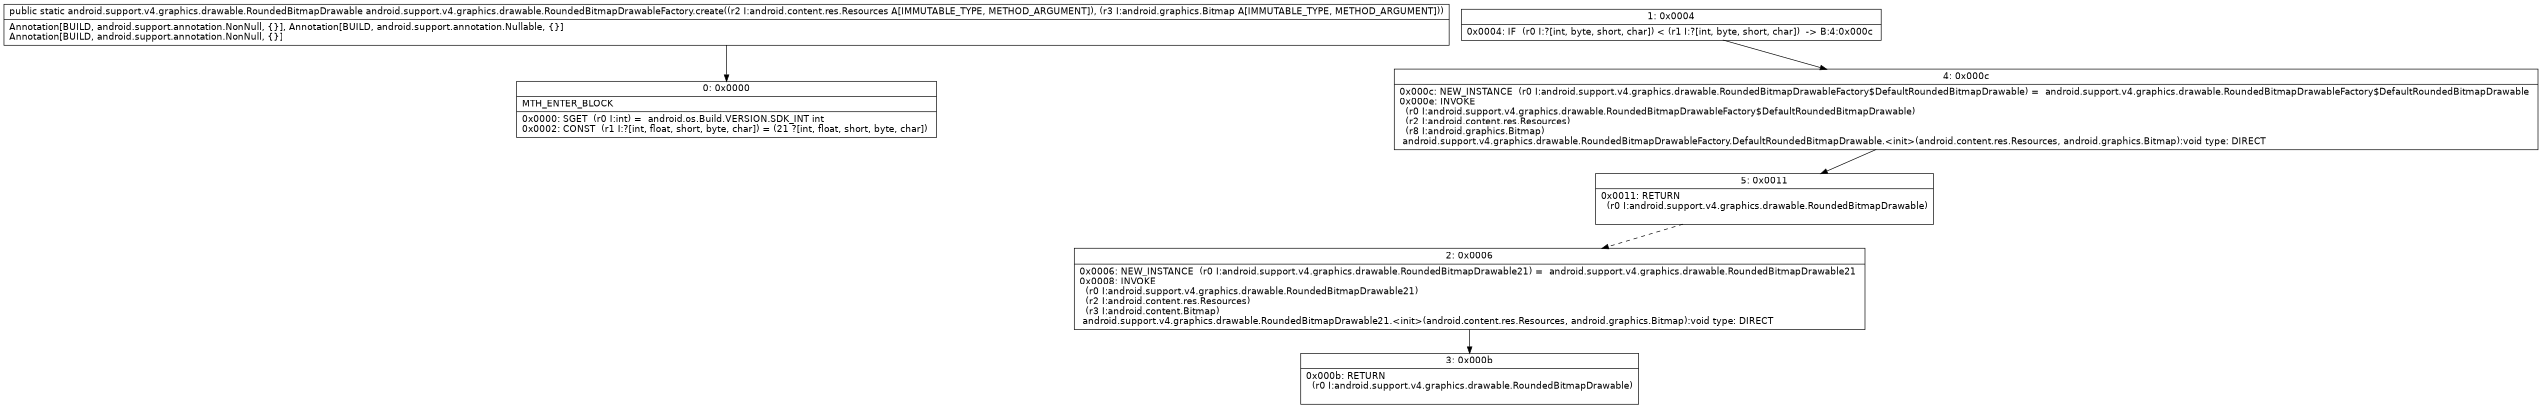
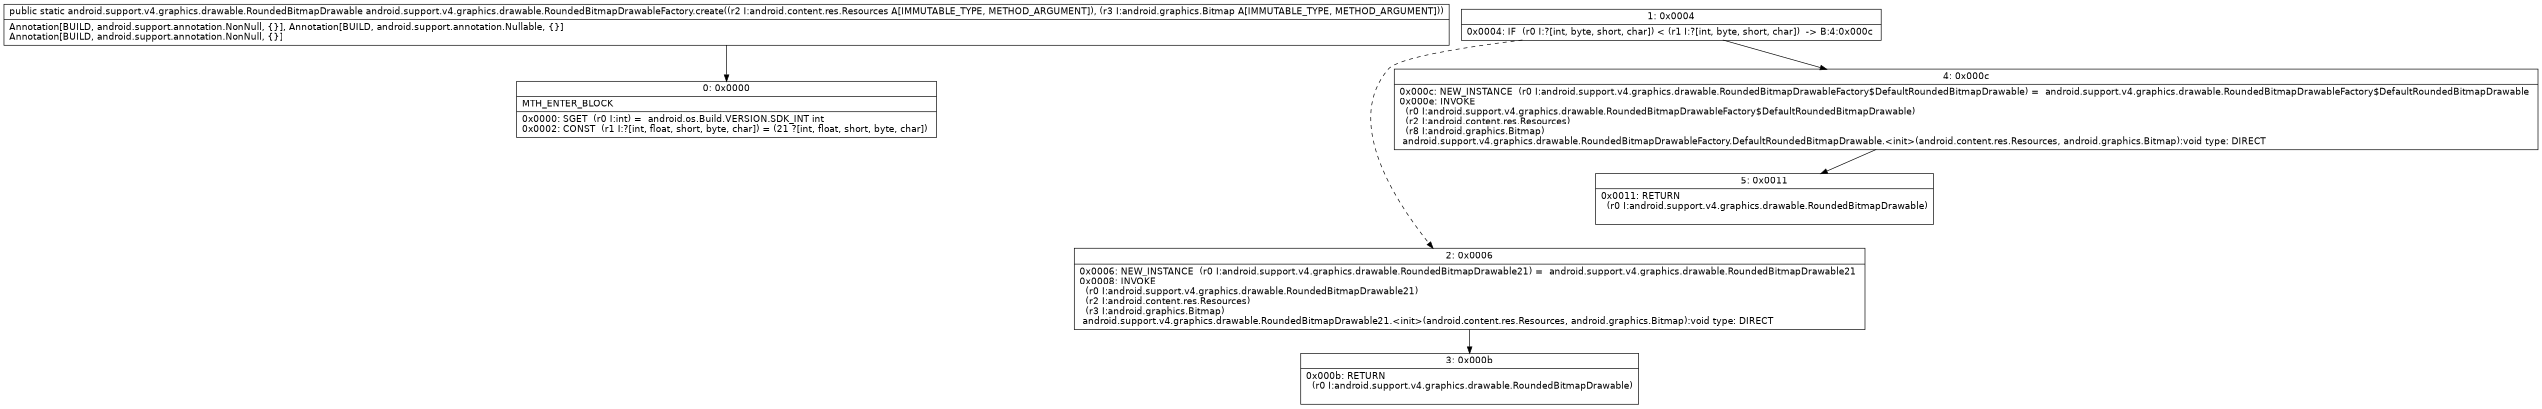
edge "5: 0x0011" -> "2: 0x0006": now "1: 0x0004" -> "2: 0x0006"
node "2: 0x0006": text "(r3 I:android.content.Bitmap)" -> "(r3 I:android.graphics.Bitmap)"
